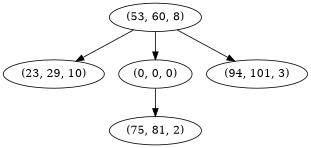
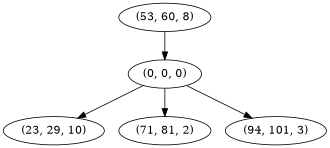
edge "(53, 60, 8)" -> "(23, 29, 10)": now "(0, 0, 0)" -> "(23, 29, 10)"
edge "(53, 60, 8)" -> "(94, 101, 3)": now "(0, 0, 0)" -> "(94, 101, 3)"
node "(75, 81, 2)": label "(75, 81, 2)" -> "(71, 81, 2)"
